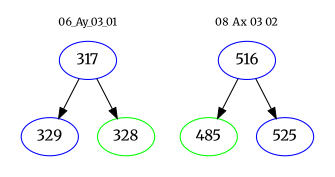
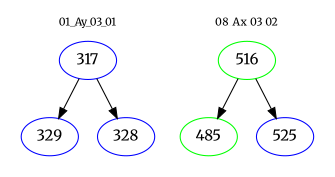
cluster "06_Ay_03_01": label "06_Ay_03_01" -> "01_Ay_03_01"
node "516": color blue -> green
node "328": color green -> blue
